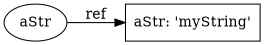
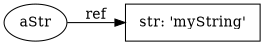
node "aStr: 'myString'": label "aStr: 'myString'" -> "str: 'myString'"
